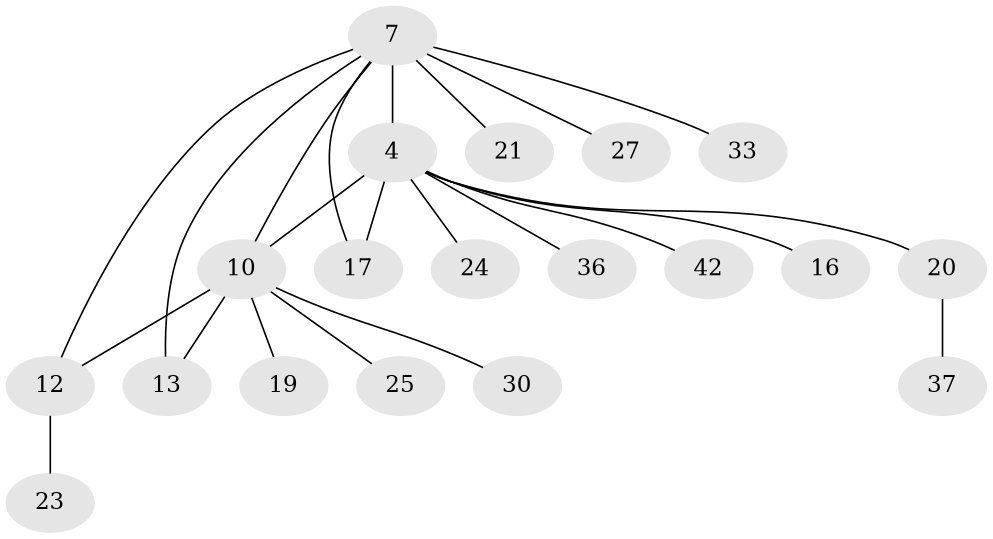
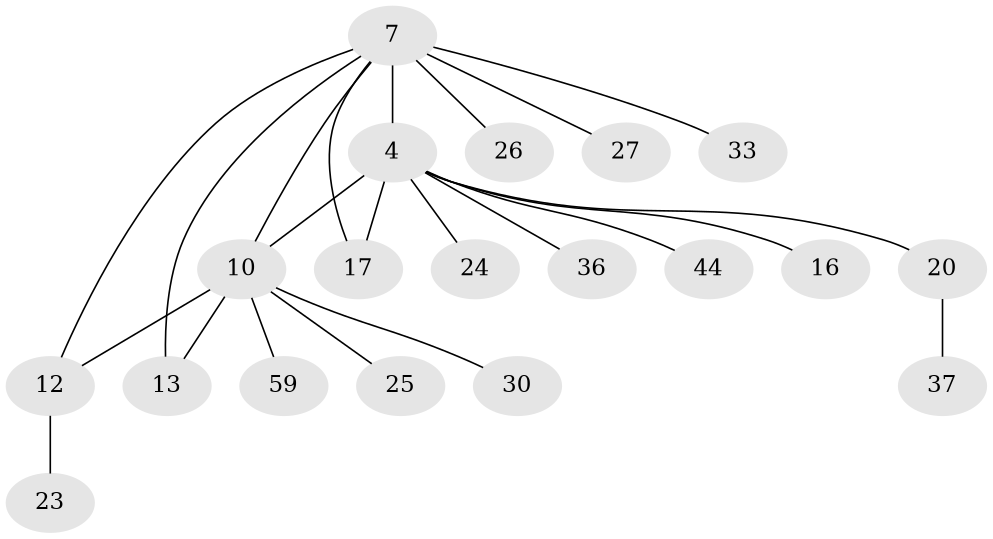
node "21": label "21" -> "26"
node "42": label "42" -> "44"
node "19": label "19" -> "59"
